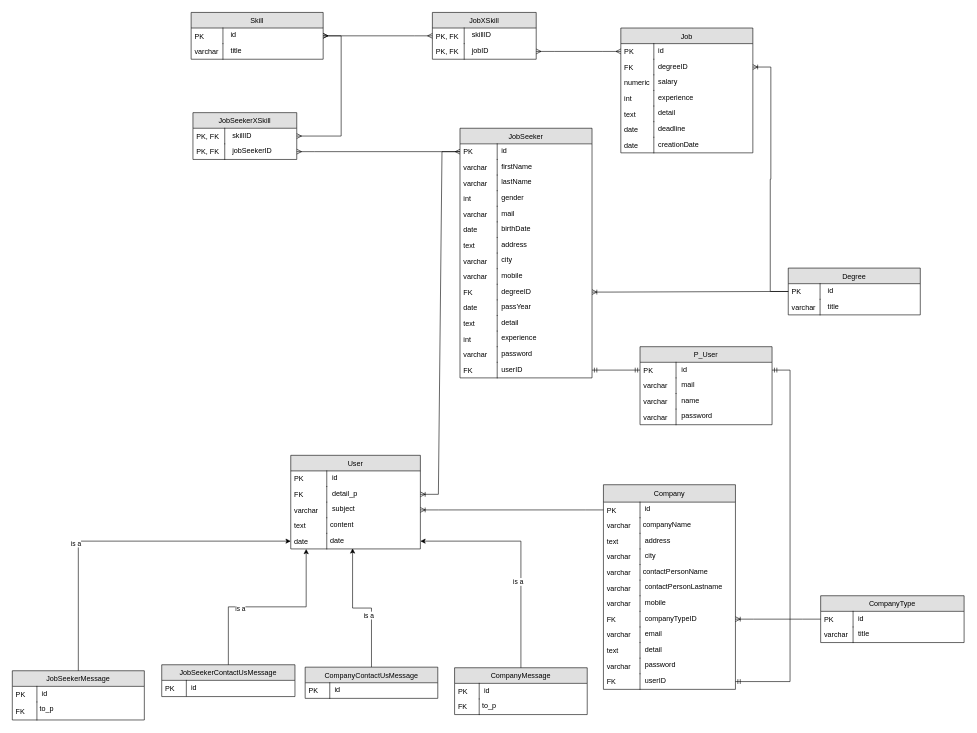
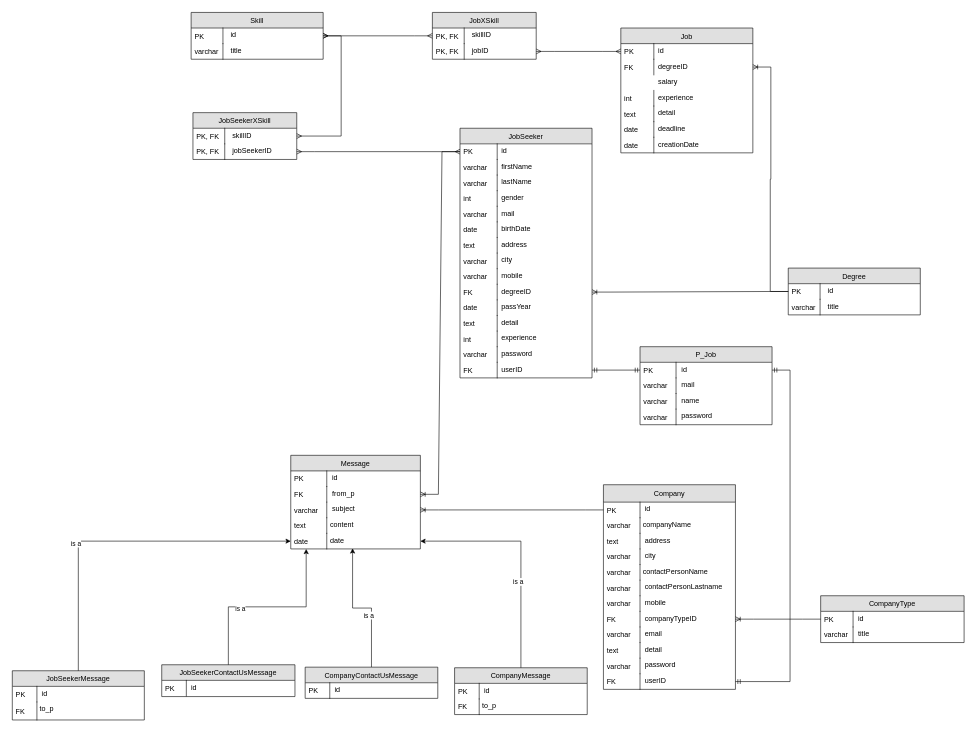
node "numeric": removed
node "P_User": label "P_User" -> "P_Job"
node "User": label "User" -> "Message"
node "detail_p": label "detail_p" -> "from_p"
